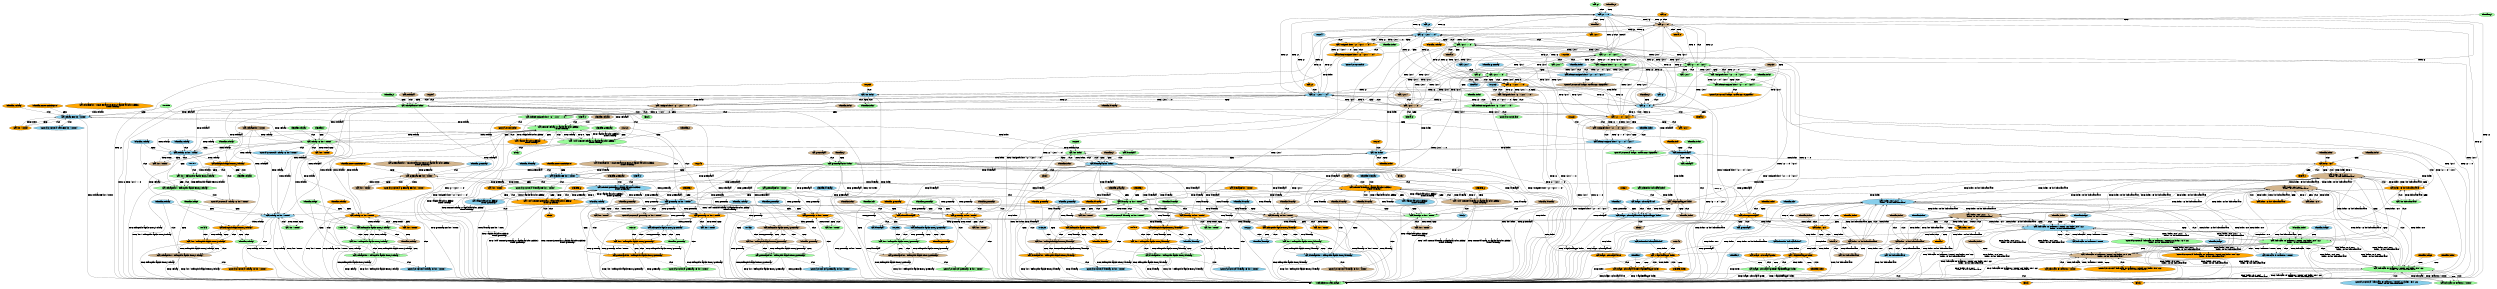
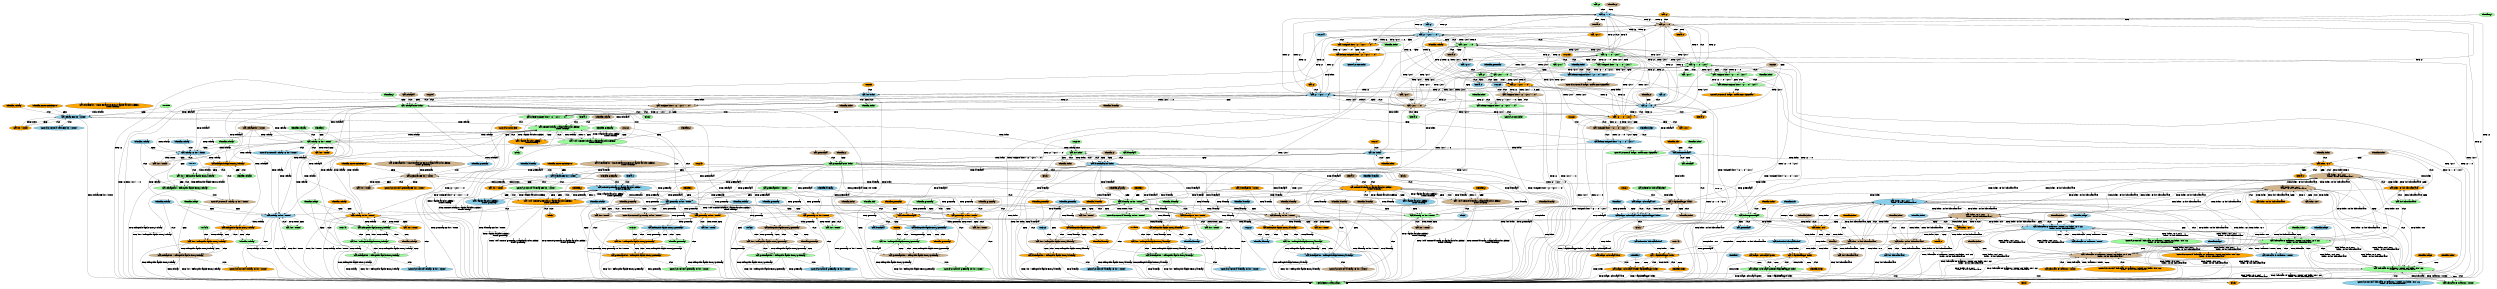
node "(Call,index=greenmap[i])": fillcolor orange -> palegreen
edge "(Call,bluemap == (int *) NULL)" -> "(MethodReturn,static Image *)": label "DDG: bluemap == (int *) DDG" -> "DDG: bluemap == (int *) NULL"
node "1002096": fillcolor skyblue -> orange
